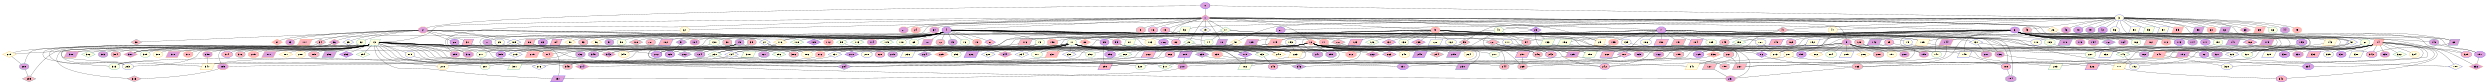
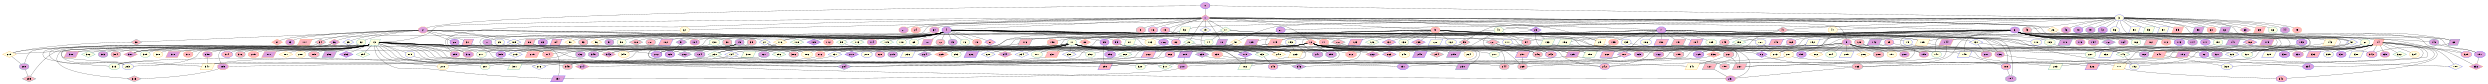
node "73": removed
edge "38" -- "219": added
edge "179" -- "232": now "160" -- "232"
